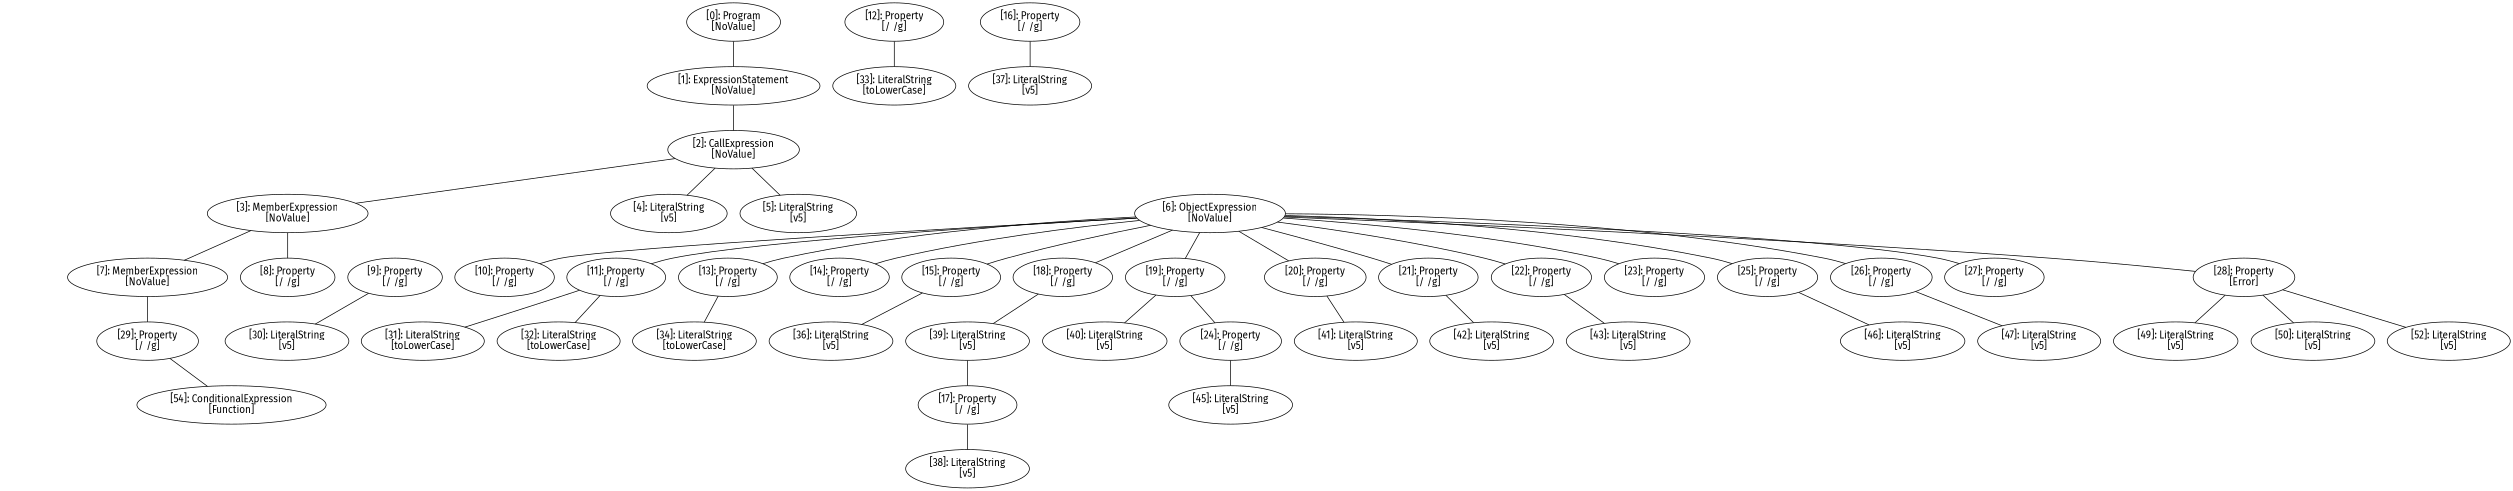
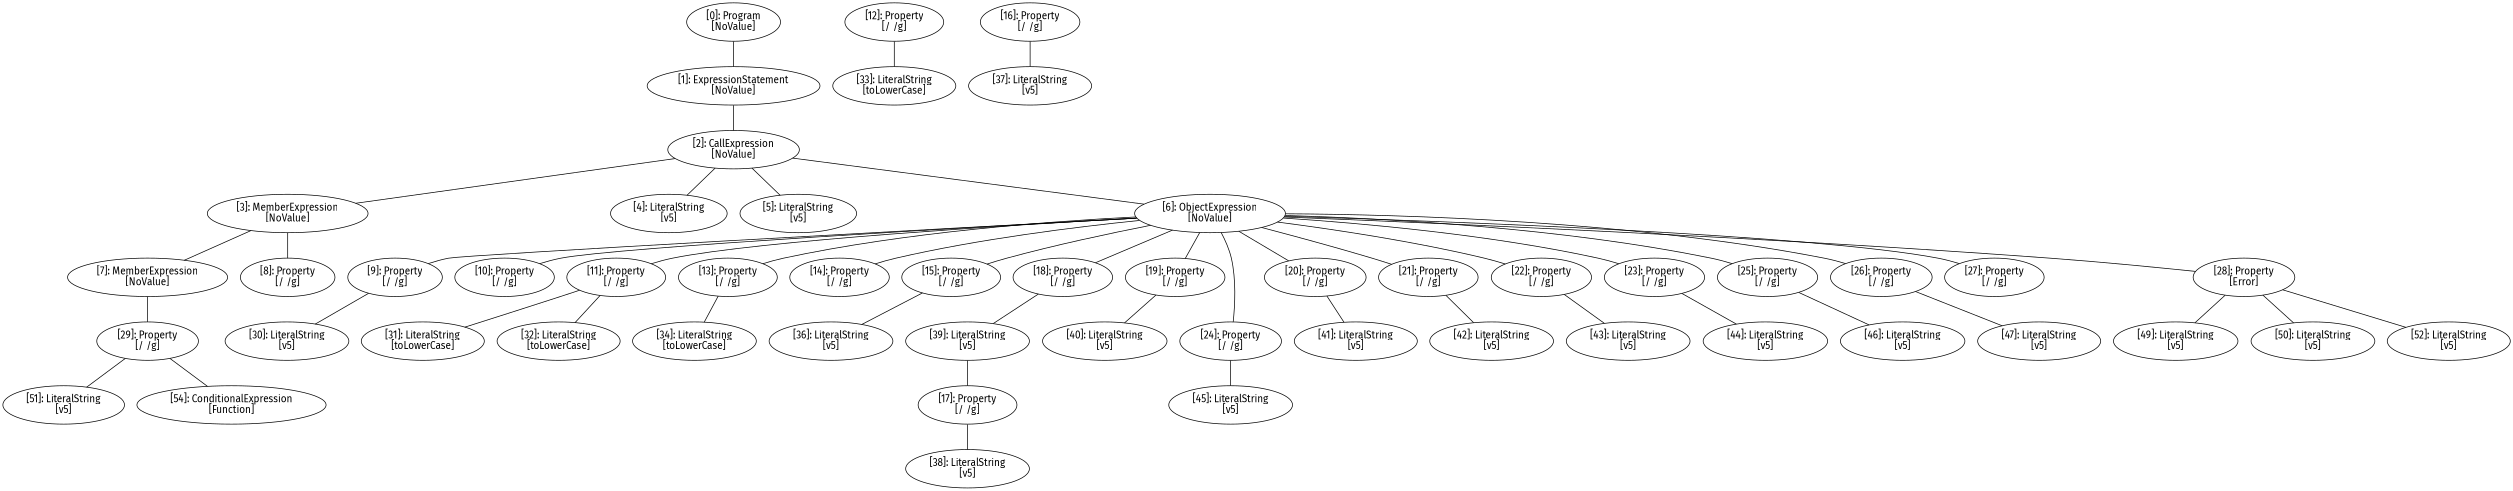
edge "[2]: CallExpression [NoValue]" -- "[6]: ObjectExpression [NoValue]": added
edge "[6]: ObjectExpression [NoValue]" -- "[9]: Property [/ /g]": added
edge "[19]: Property [/ /g]" -- "[24]: Property [/ /g]": now "[6]: ObjectExpression [NoValue]" -- "[24]: Property [/ /g]"
node "[44]: LiteralString [v5]": added
node "[51]: LiteralString [v5]": added
